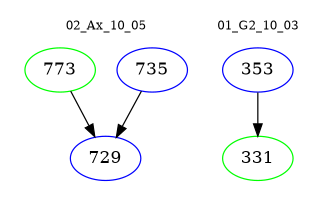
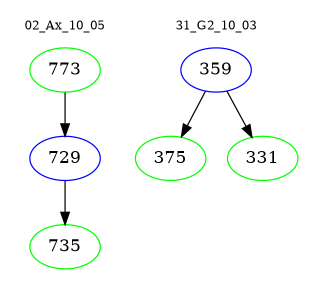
cluster "01_G2_10_03": label "01_G2_10_03" -> "31_G2_10_03"
node "735": color blue -> green
node "353": label "353" -> "359"
edge "735" -> "729": reversed
node "375": added
